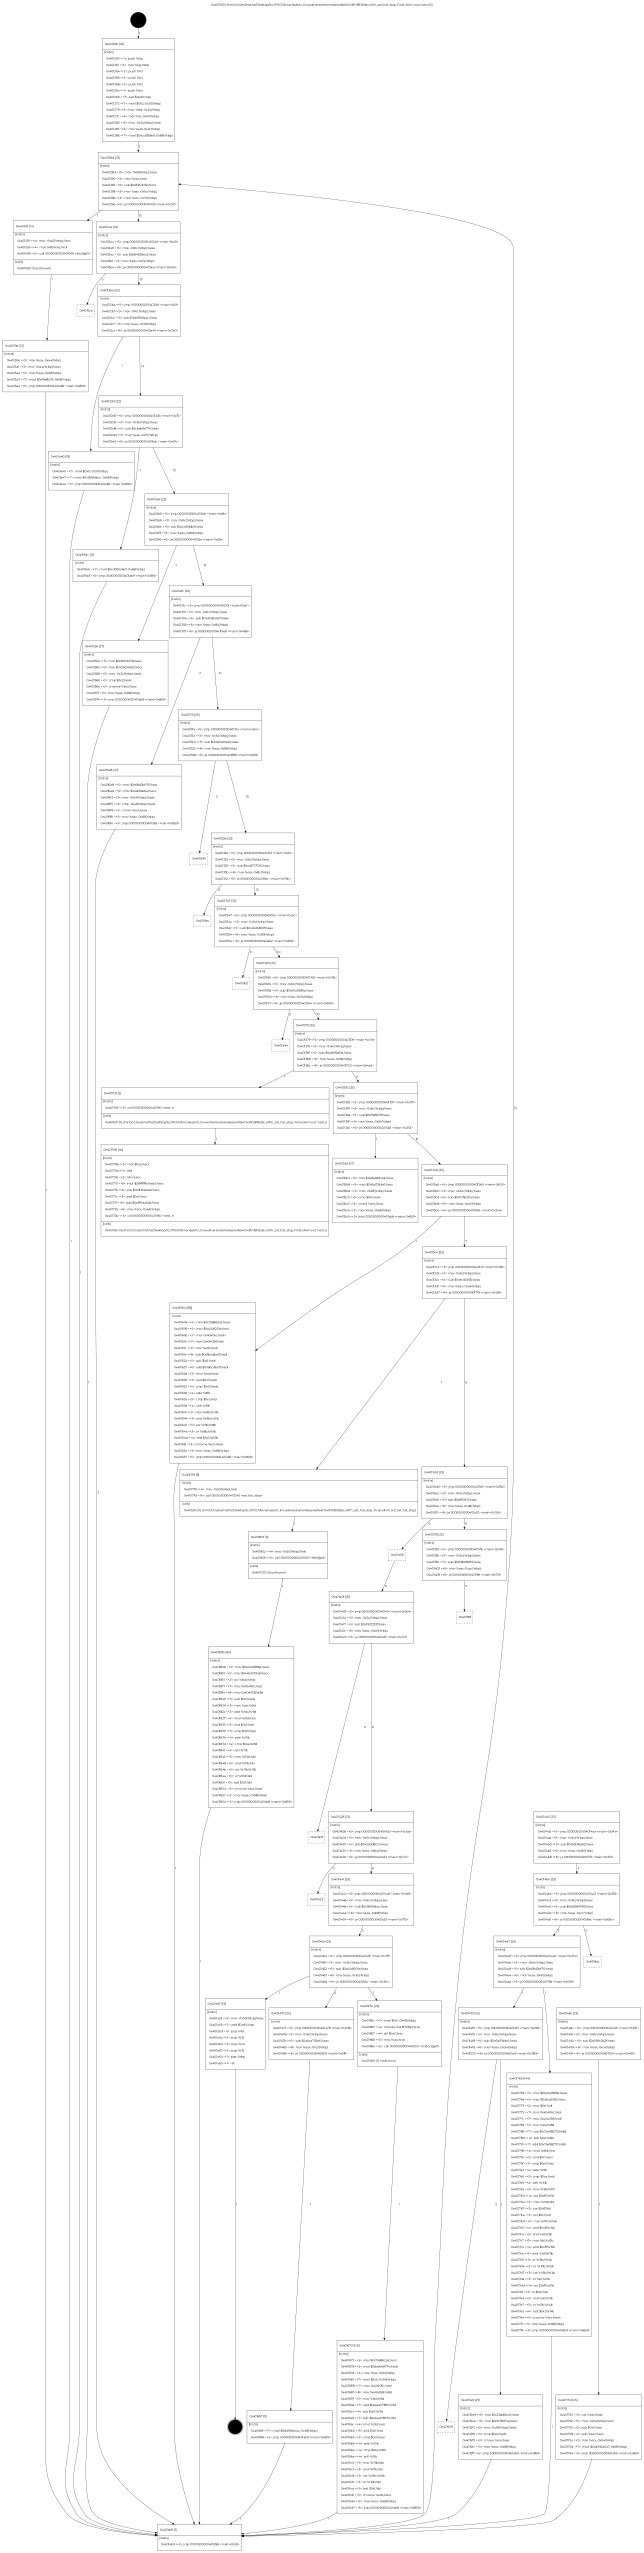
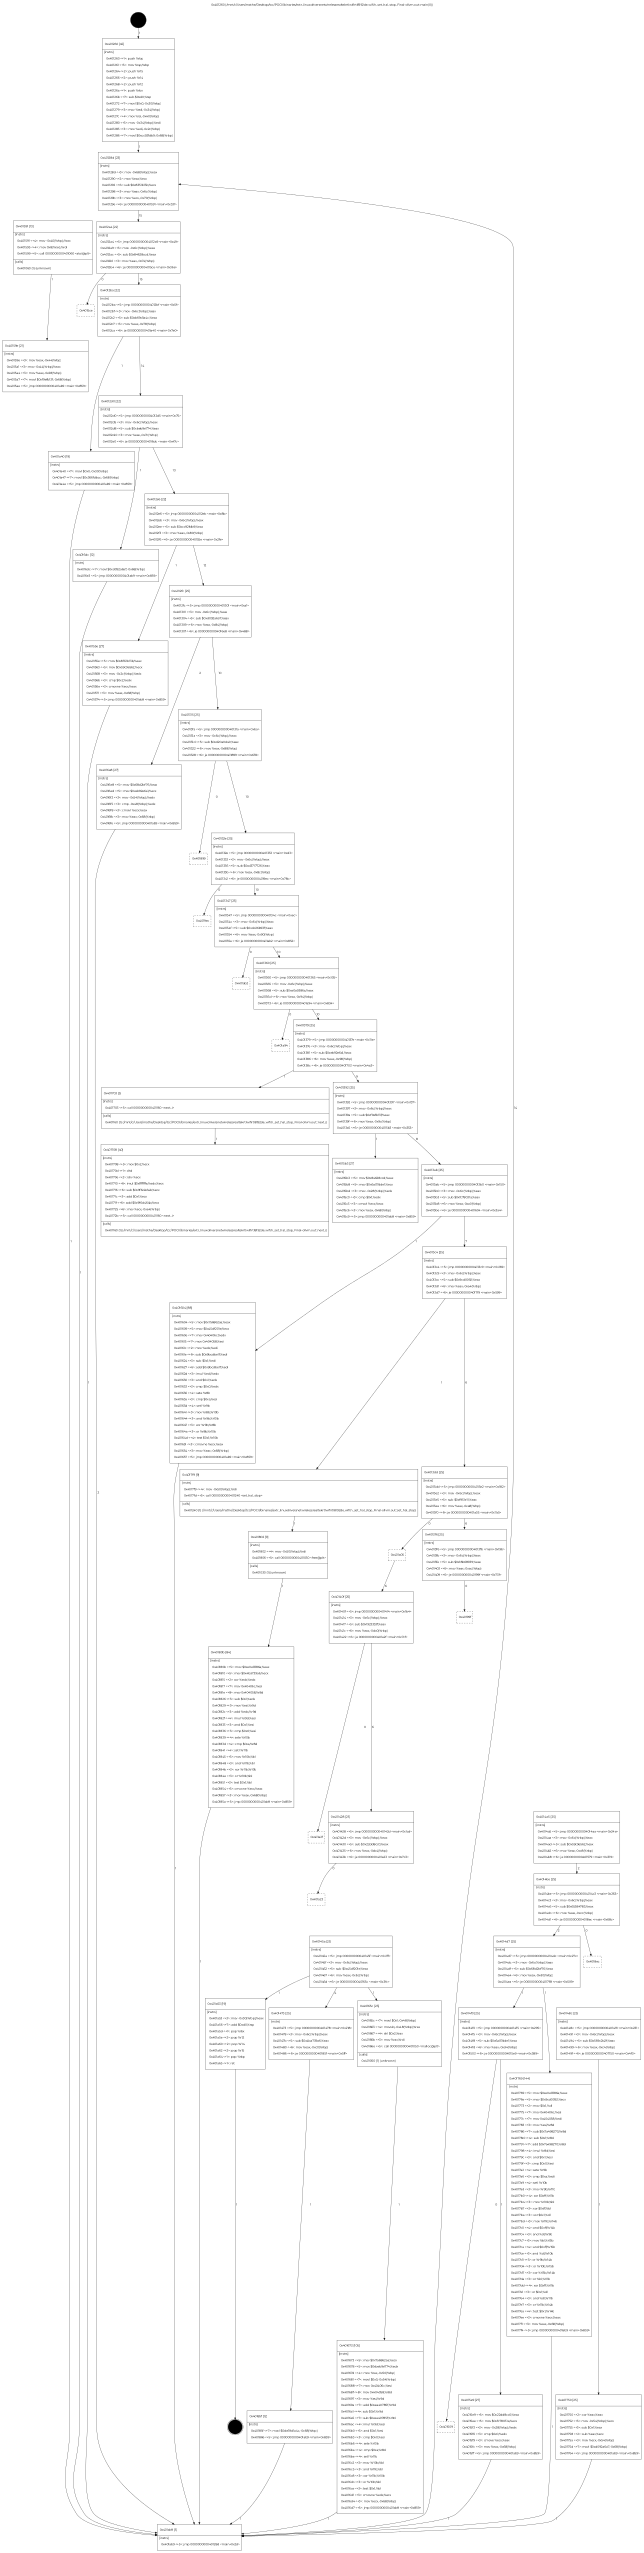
edge "0x40128d [23]" -> "0x401591 [13]": removed, label "1"
edge "0x40159e [21]" -> "0x401ab9 [5]": removed, label "1"
node "0x401441 [25]": removed
